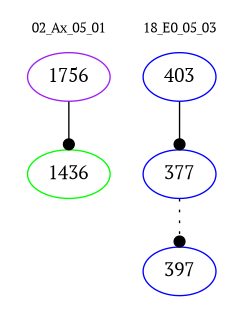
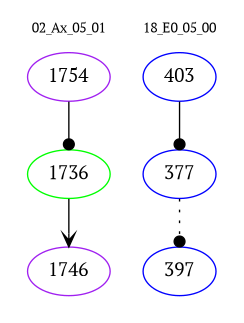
cluster "18_E0_05_03": label "18_E0_05_03" -> "18_E0_05_00"
node "1756": label "1756" -> "1754"
node "1436": label "1436" -> "1736"
node "1746": added
